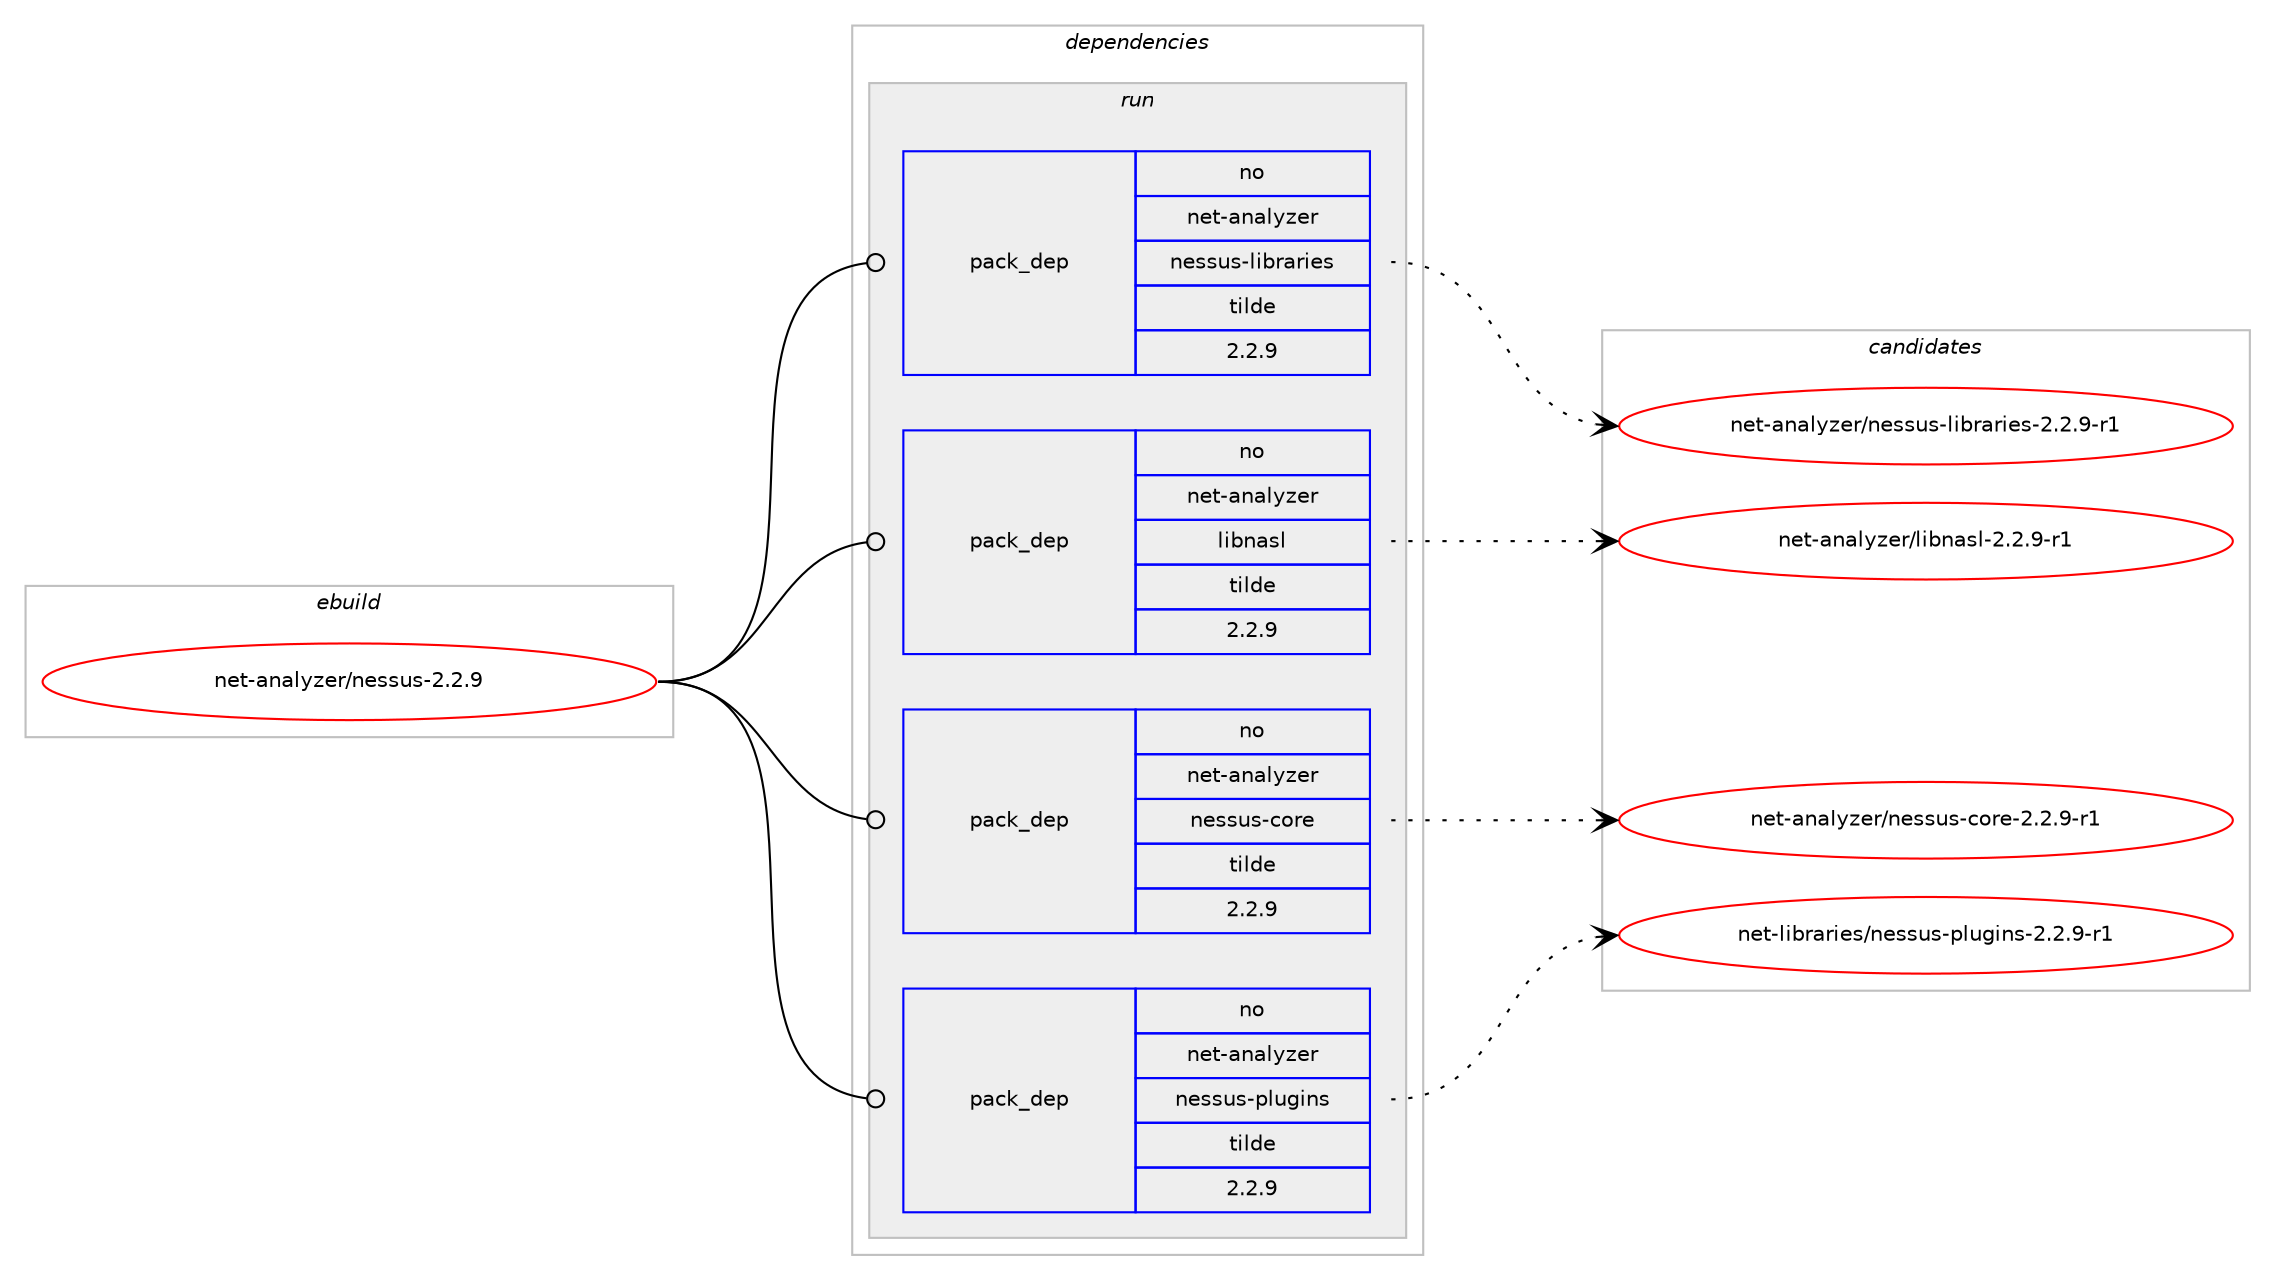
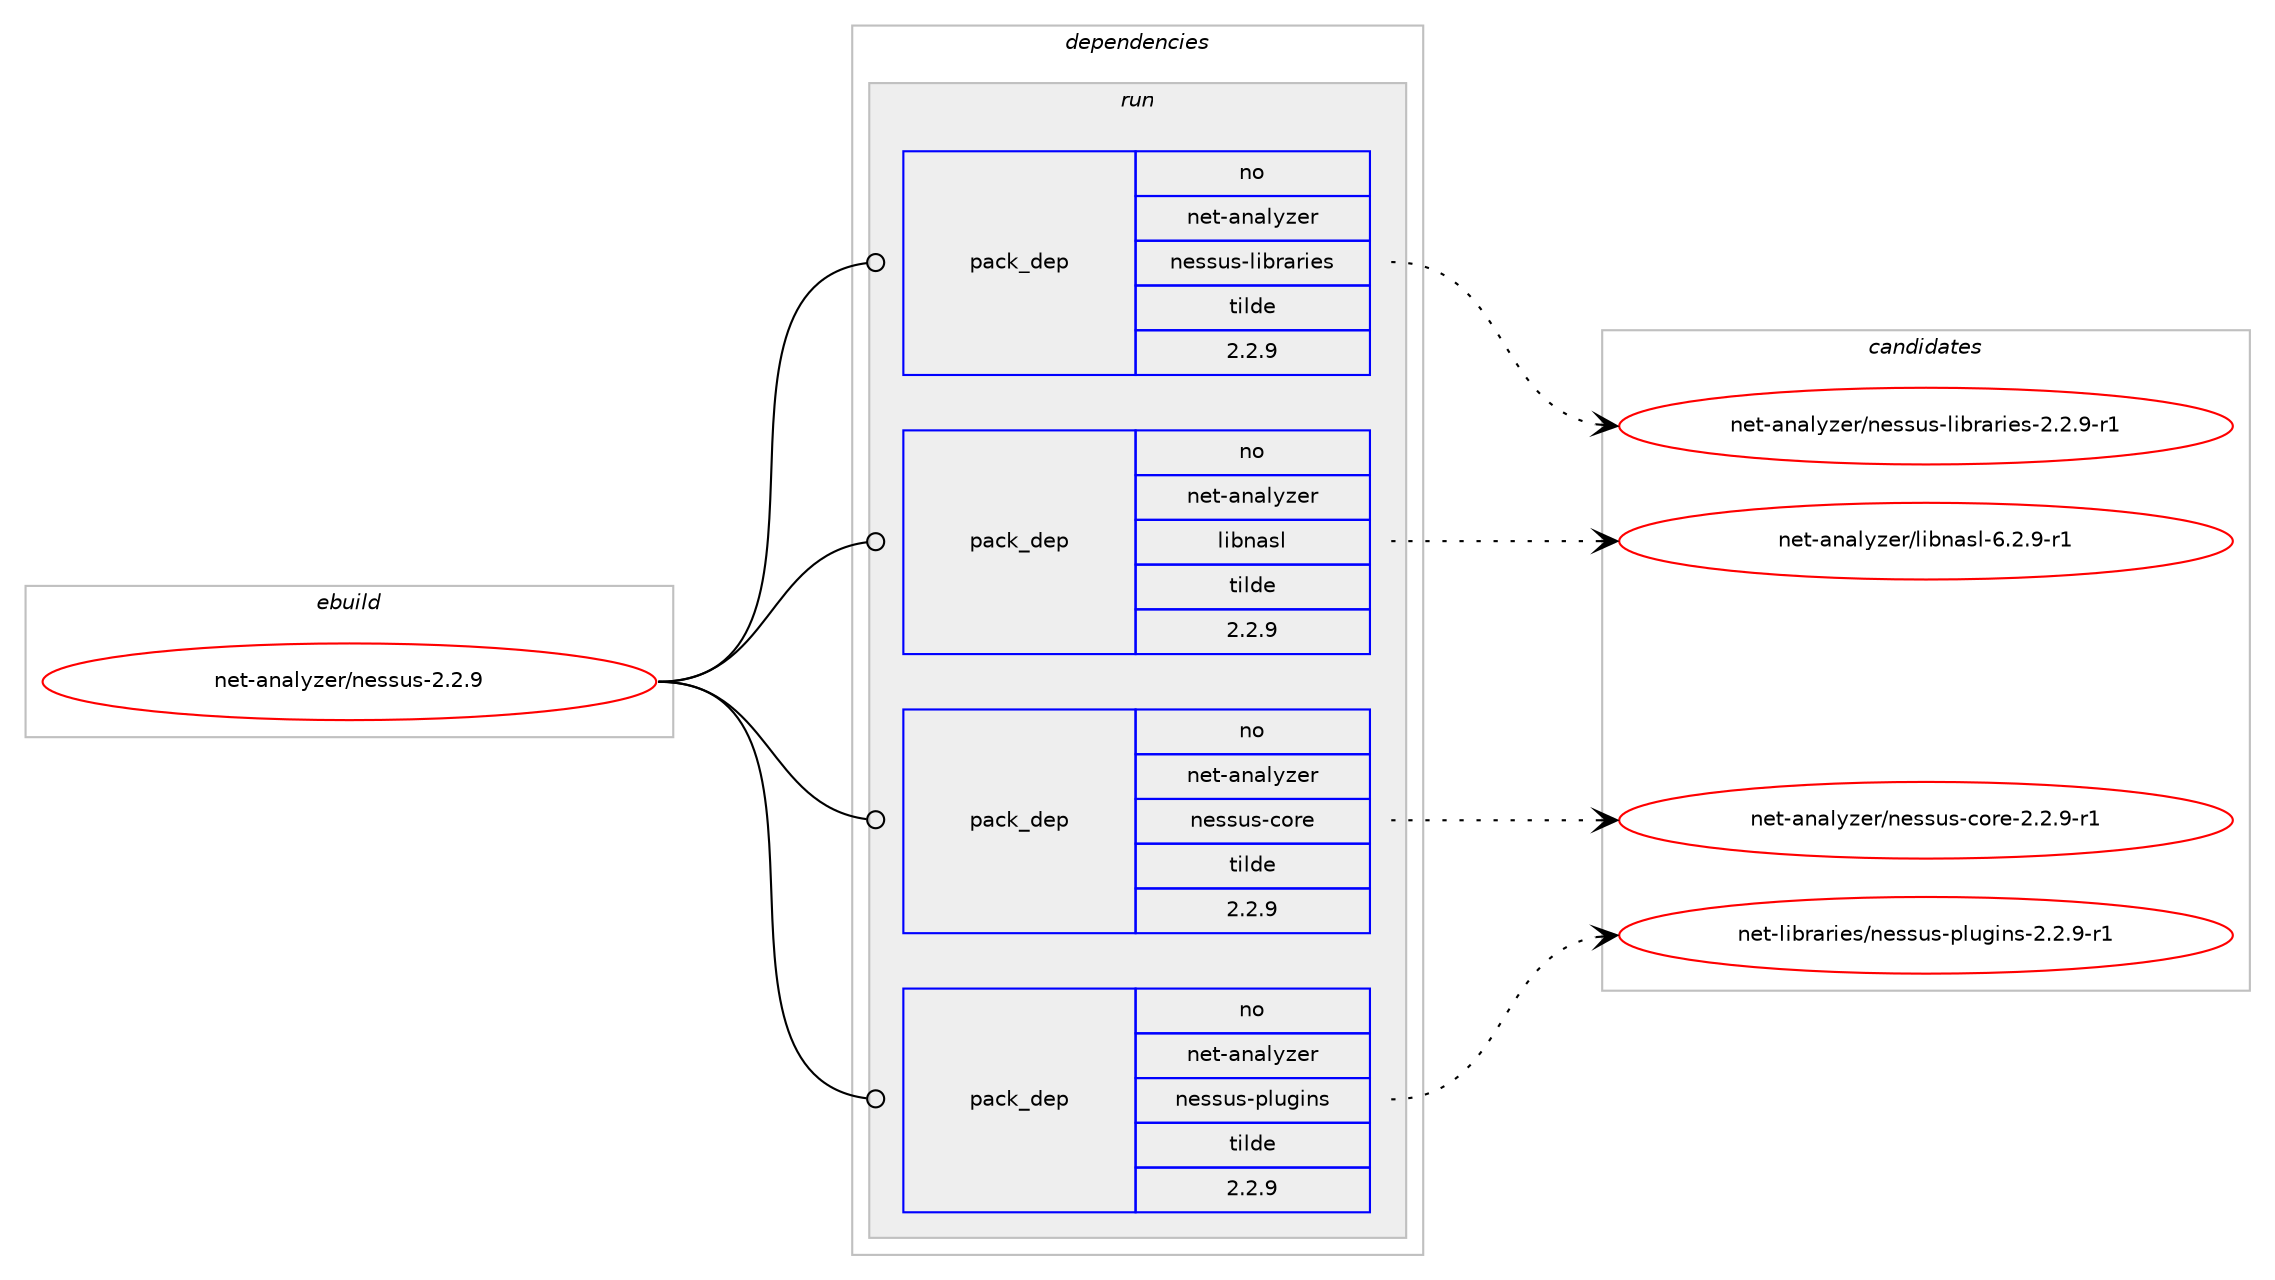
node "net-analyzer/libnasl-2.2.9-r1": label "net-analyzer/libnasl-2.2.9-r1" -> "net-analyzer/libnasl-6.2.9-r1"
